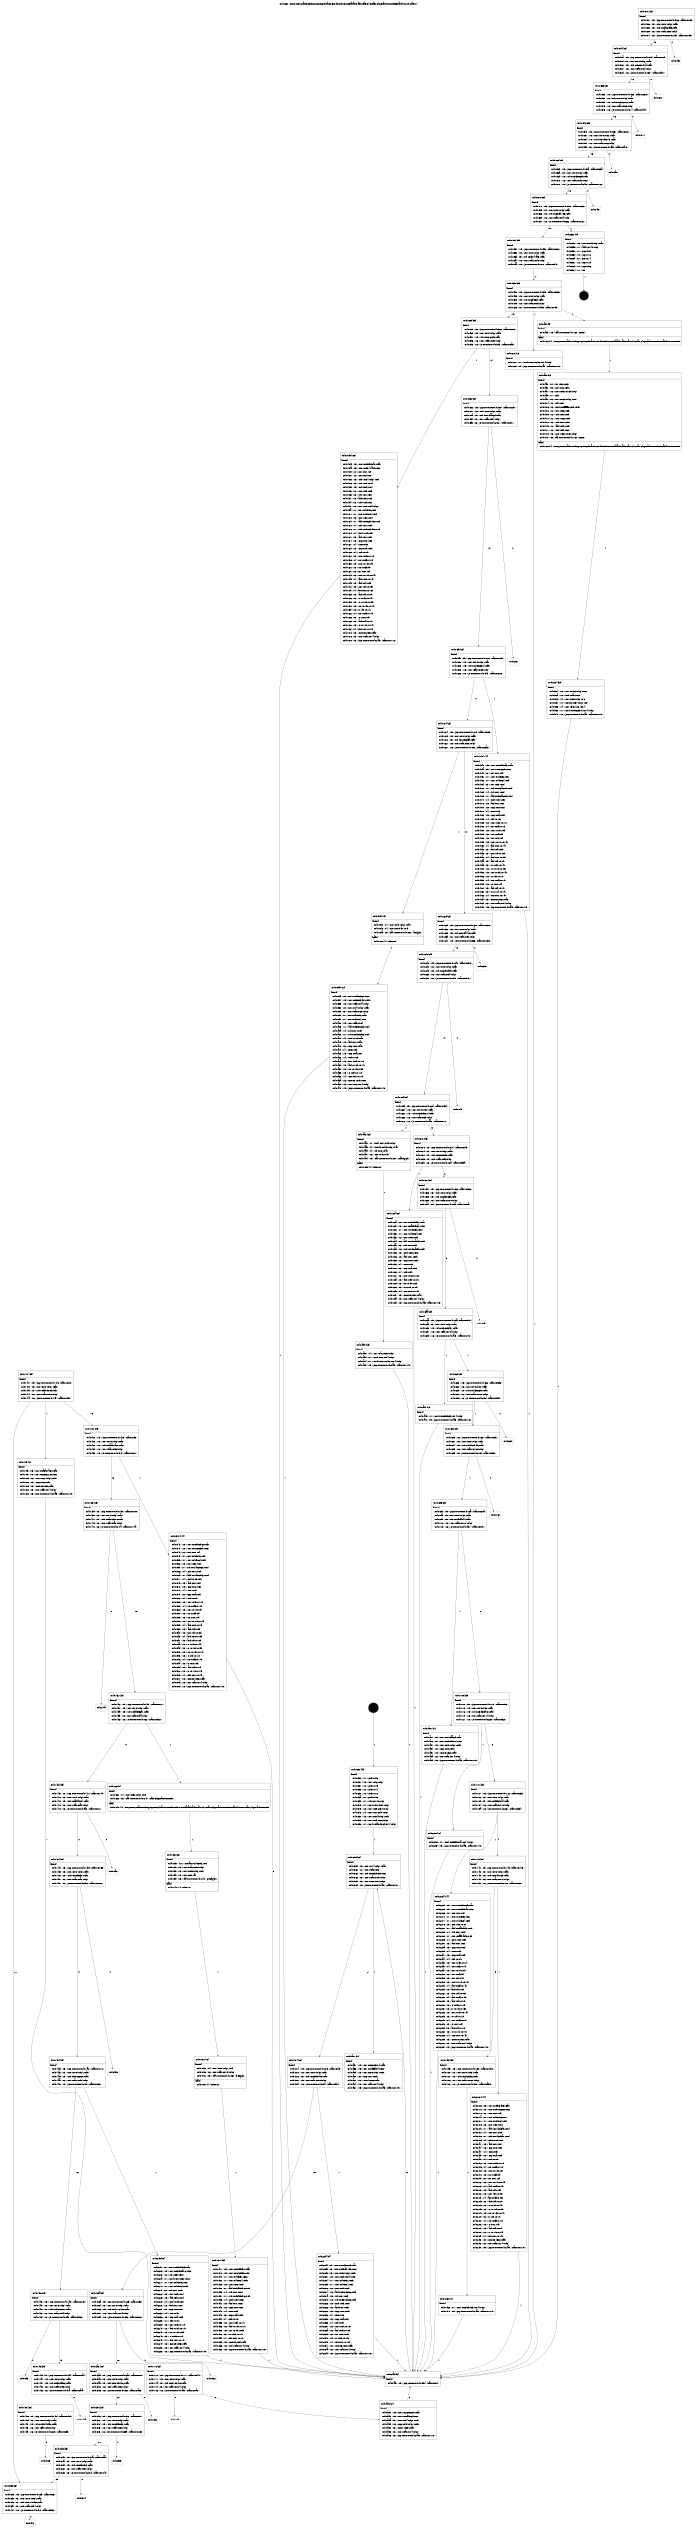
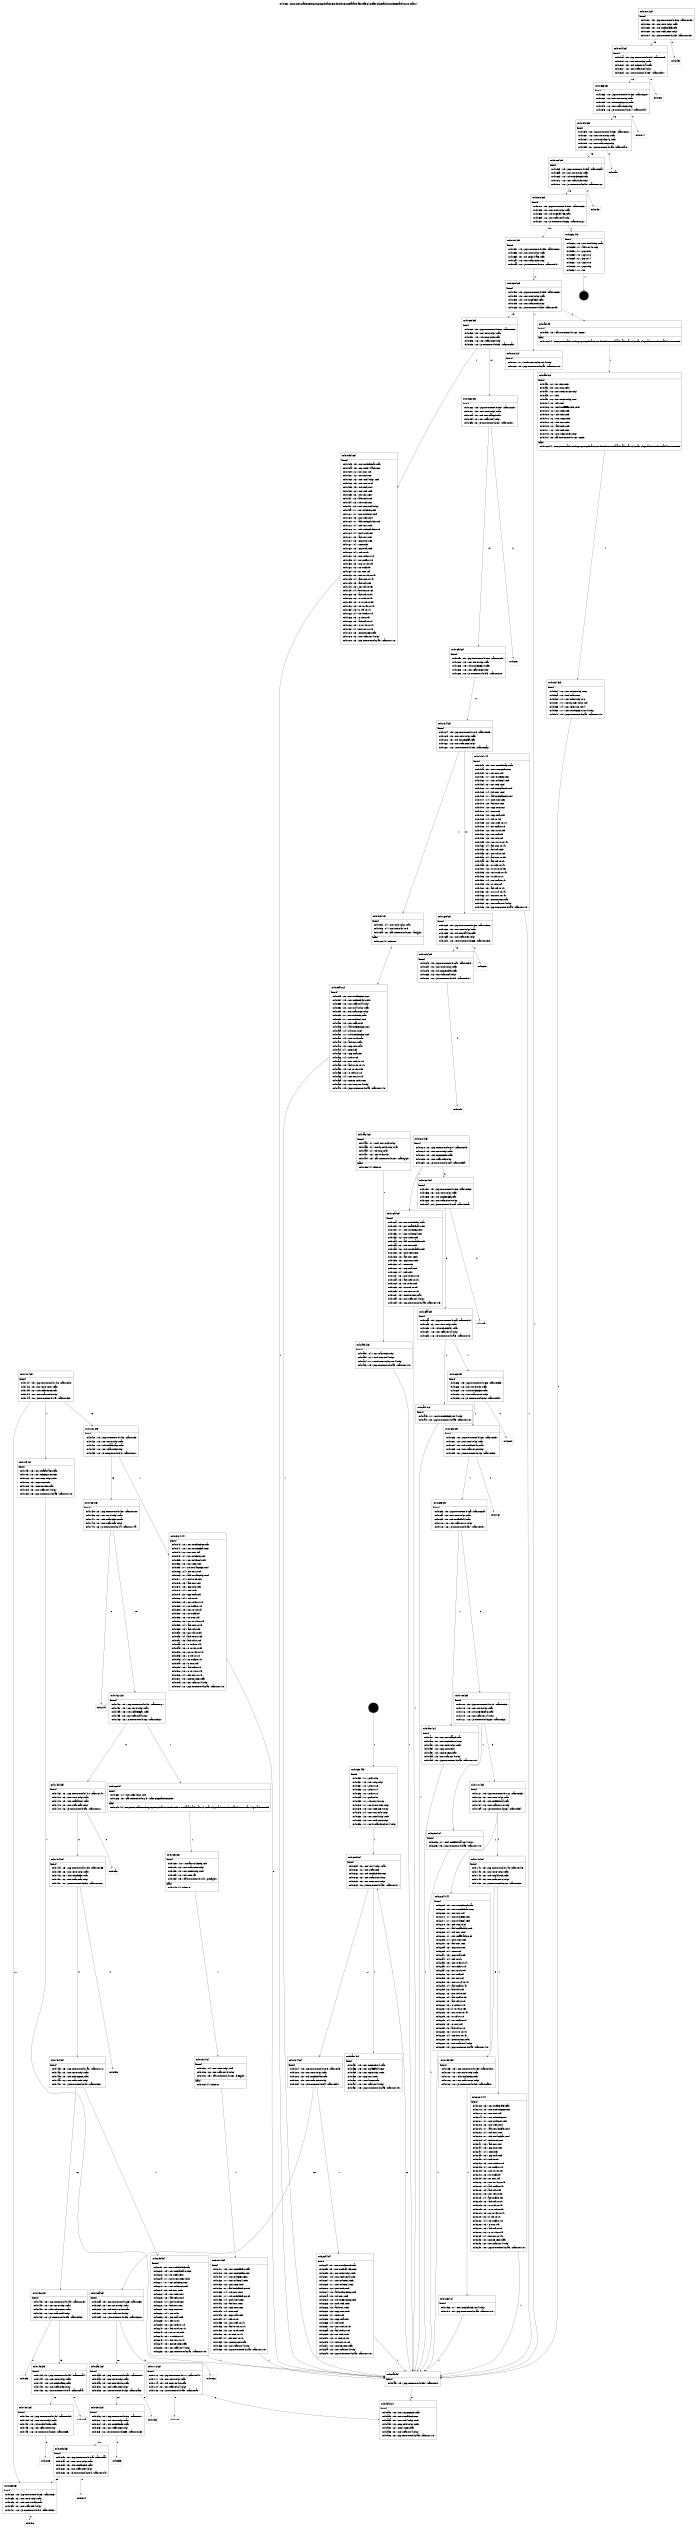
edge "0x4015fb [25]" -> "0x401b45 [144]": removed, label "1"
node "0x40165f [25]": removed
edge "0x401ad0 [27]" -> "0x4024a5 [5]": reversed
edge "0x4014cf [25]" -> "0x4014e8 [25]": added, label "16"
